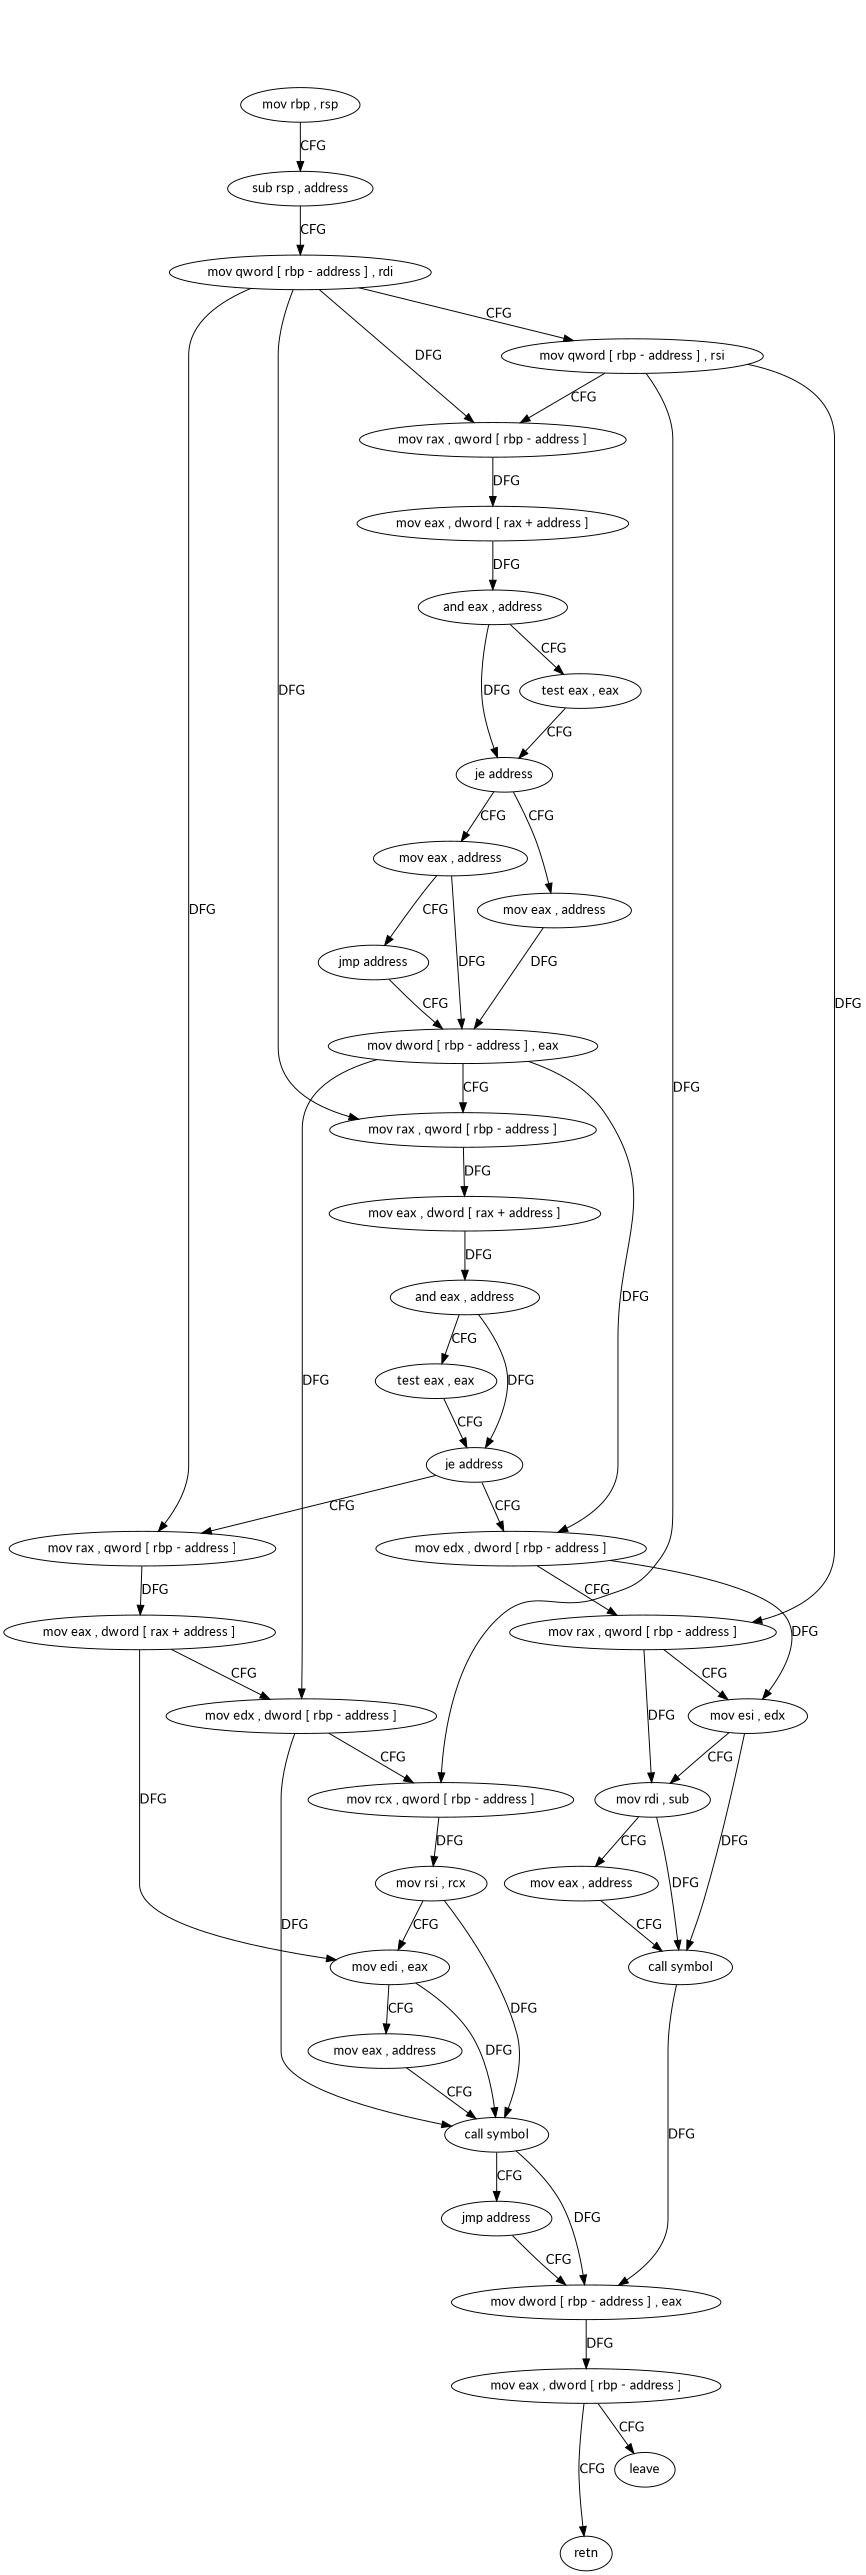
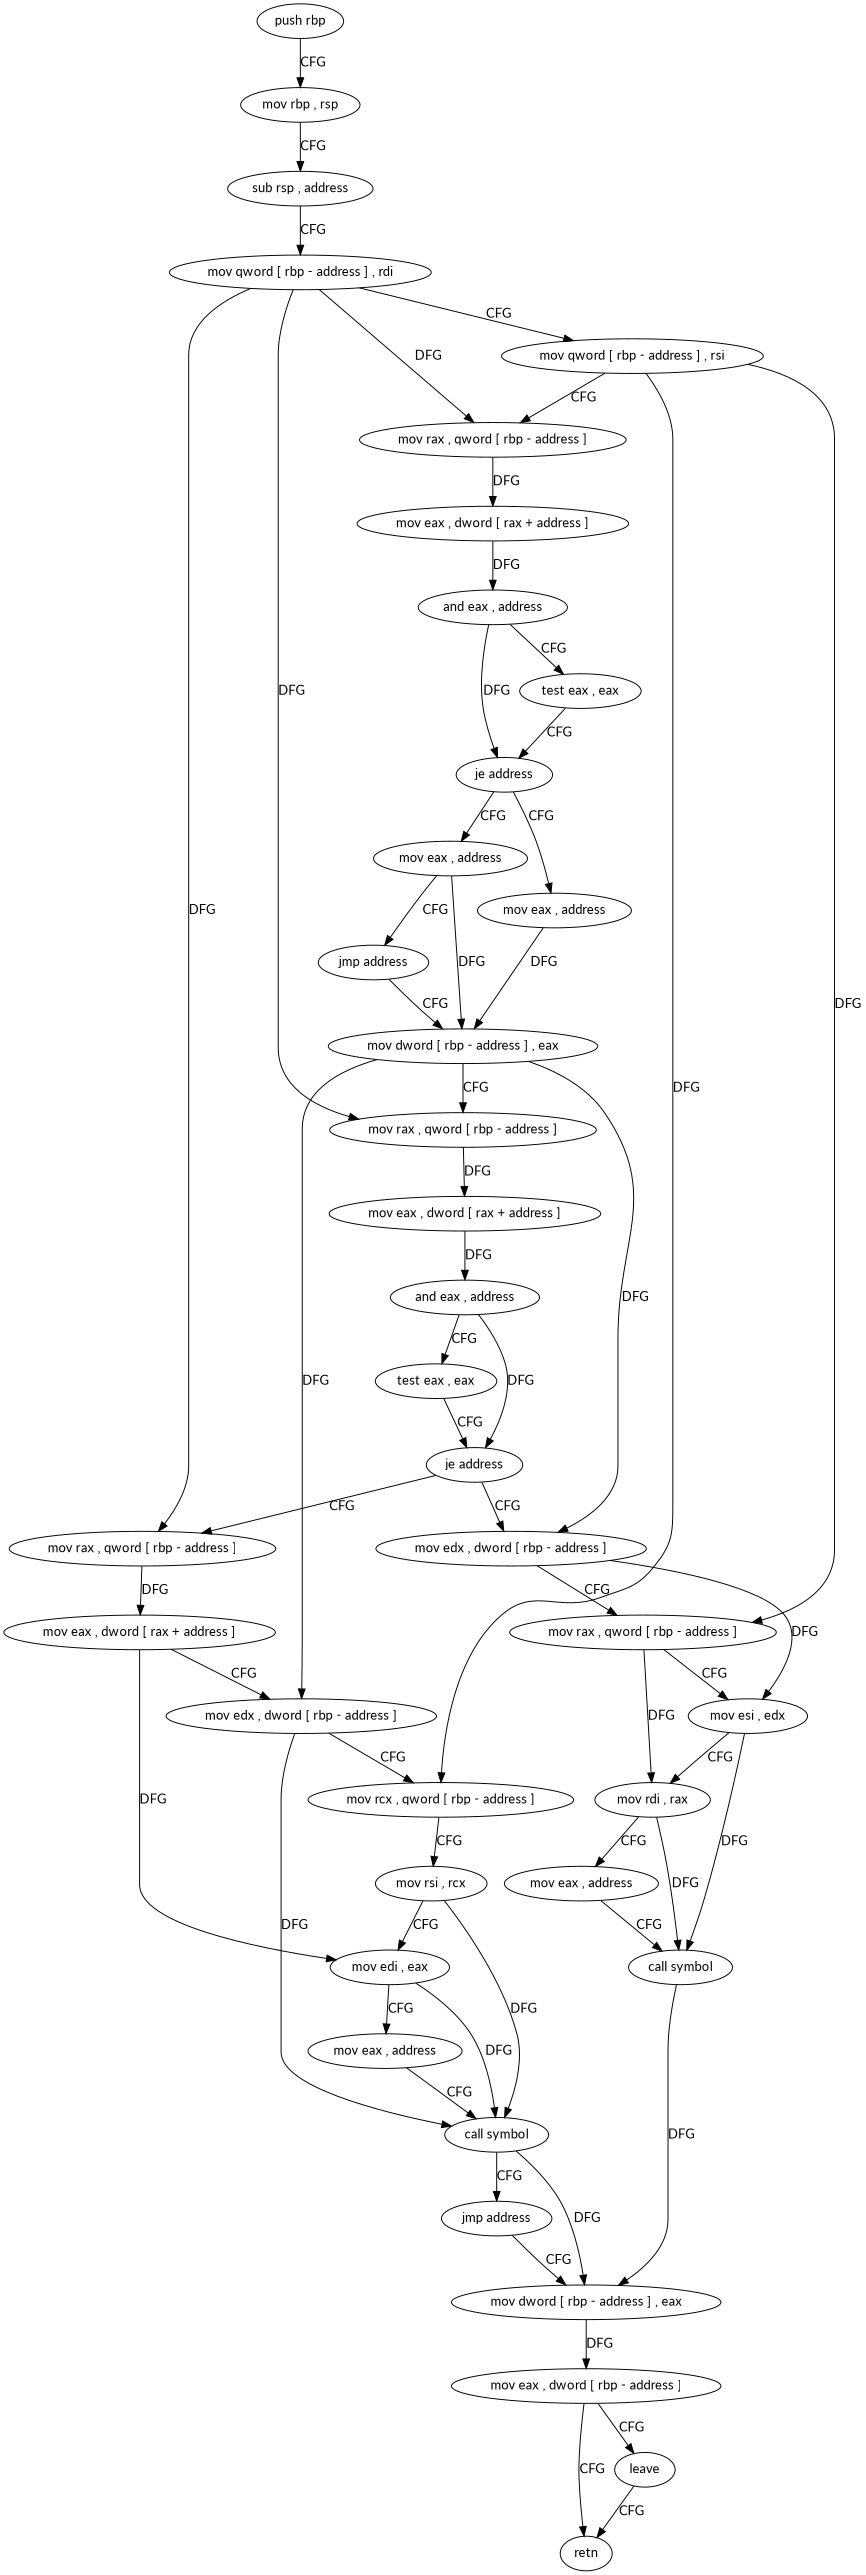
node "push rbp": added
node "mov rdi , sub": label "mov rdi , sub" -> "mov rdi , rax"
edge "mov rcx , qword [ rbp - address ]" -> "mov rsi , rcx": label "DFG" -> "CFG"
edge "leave" -> "retn": added, label "CFG"
